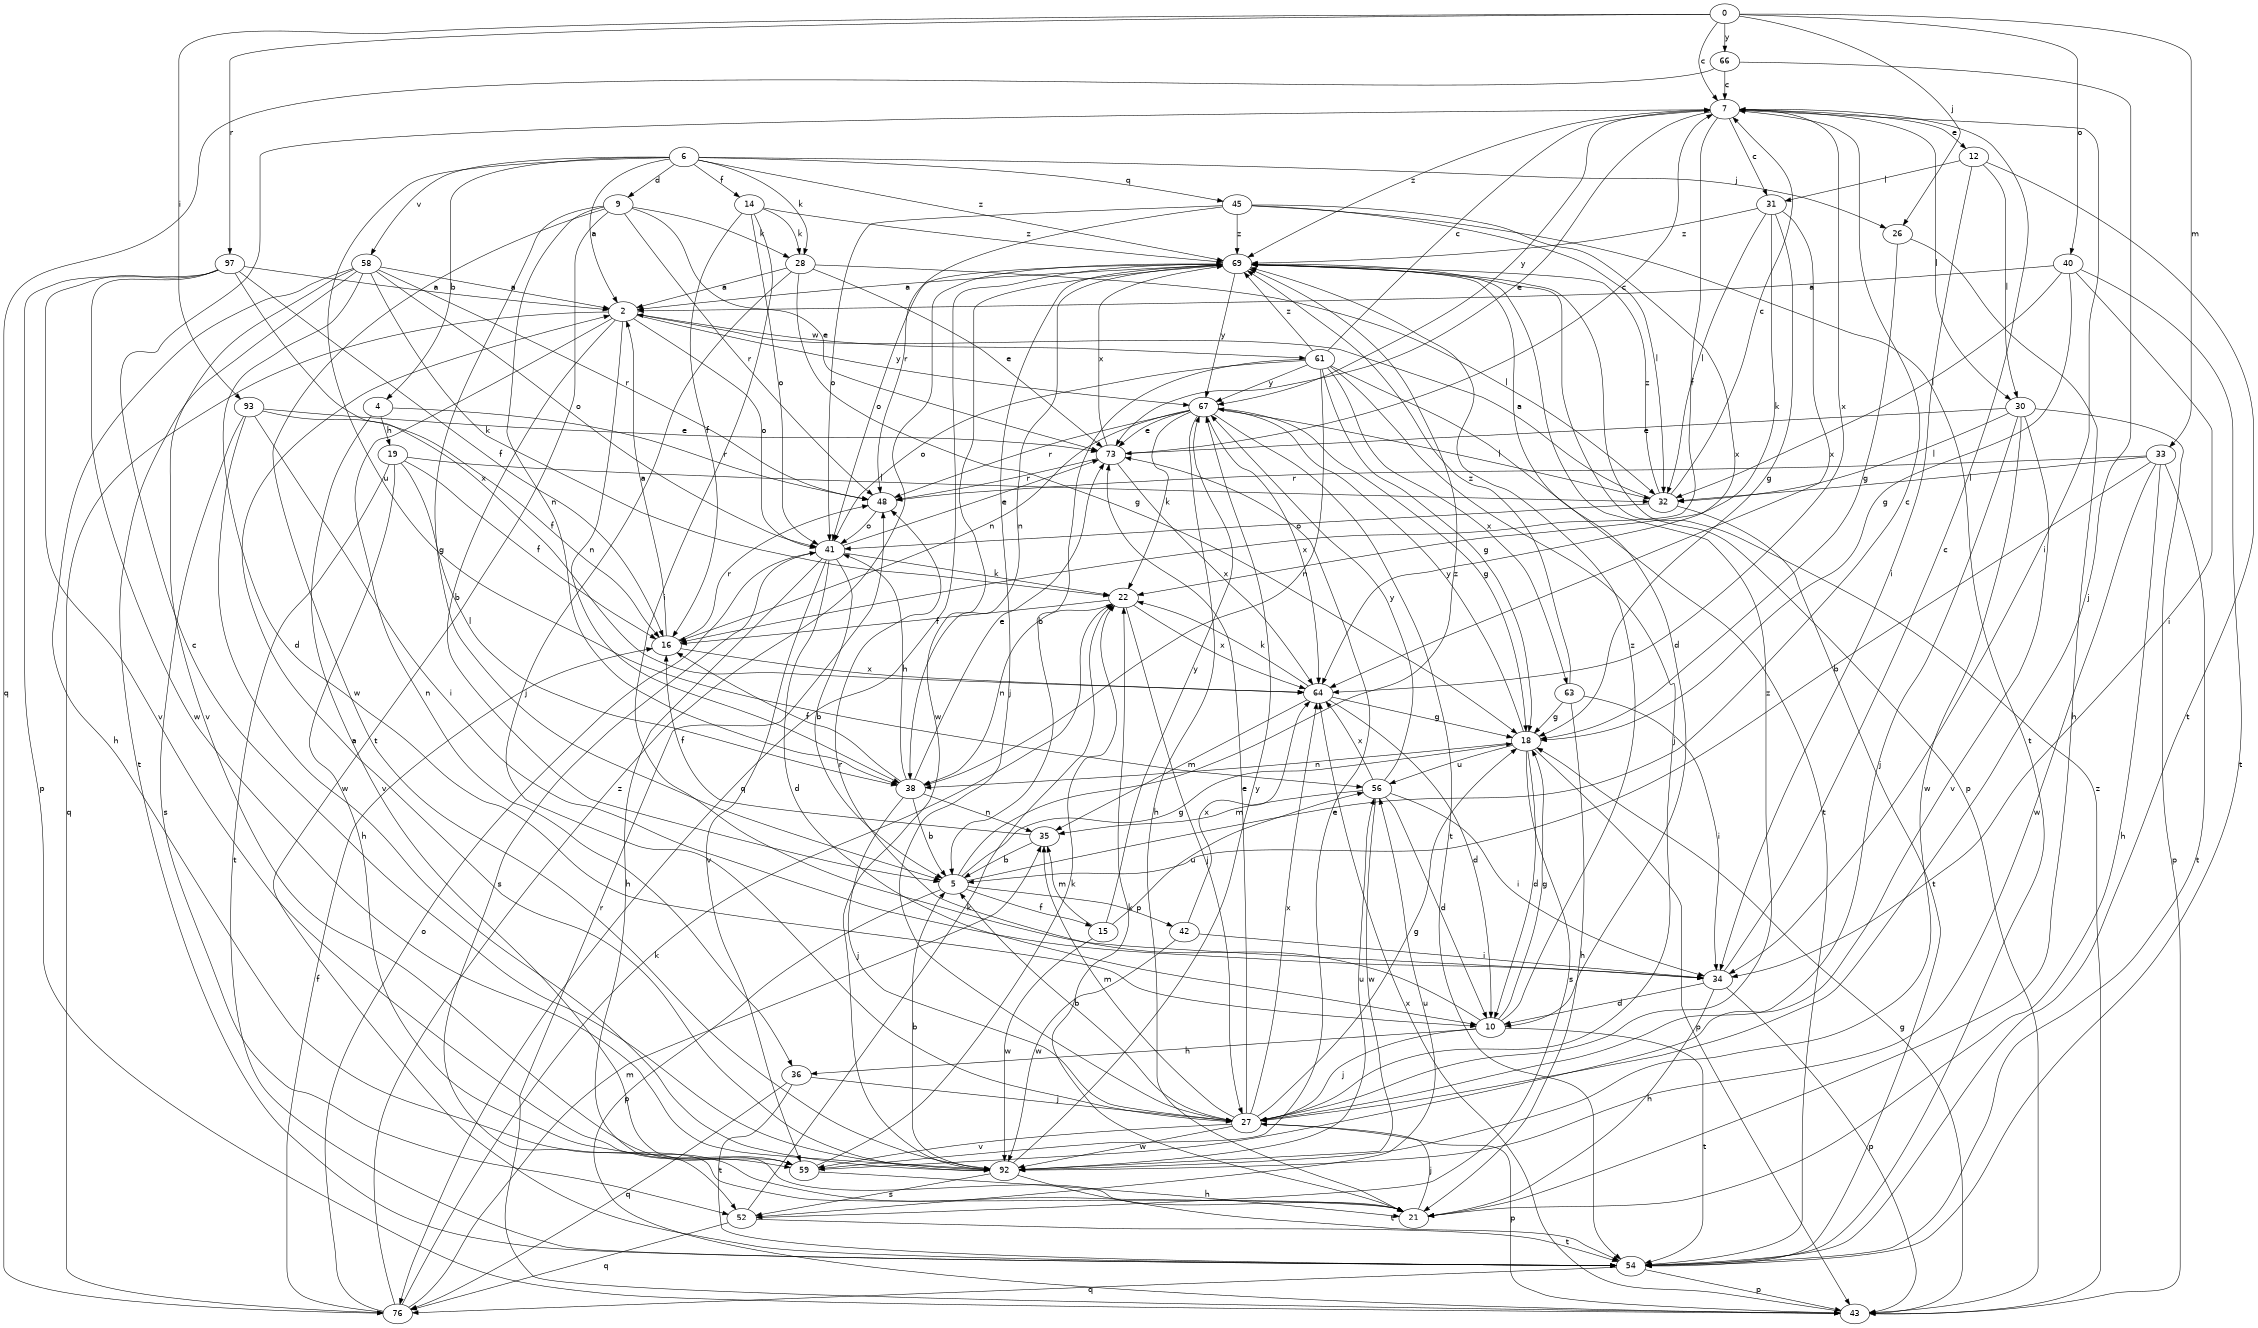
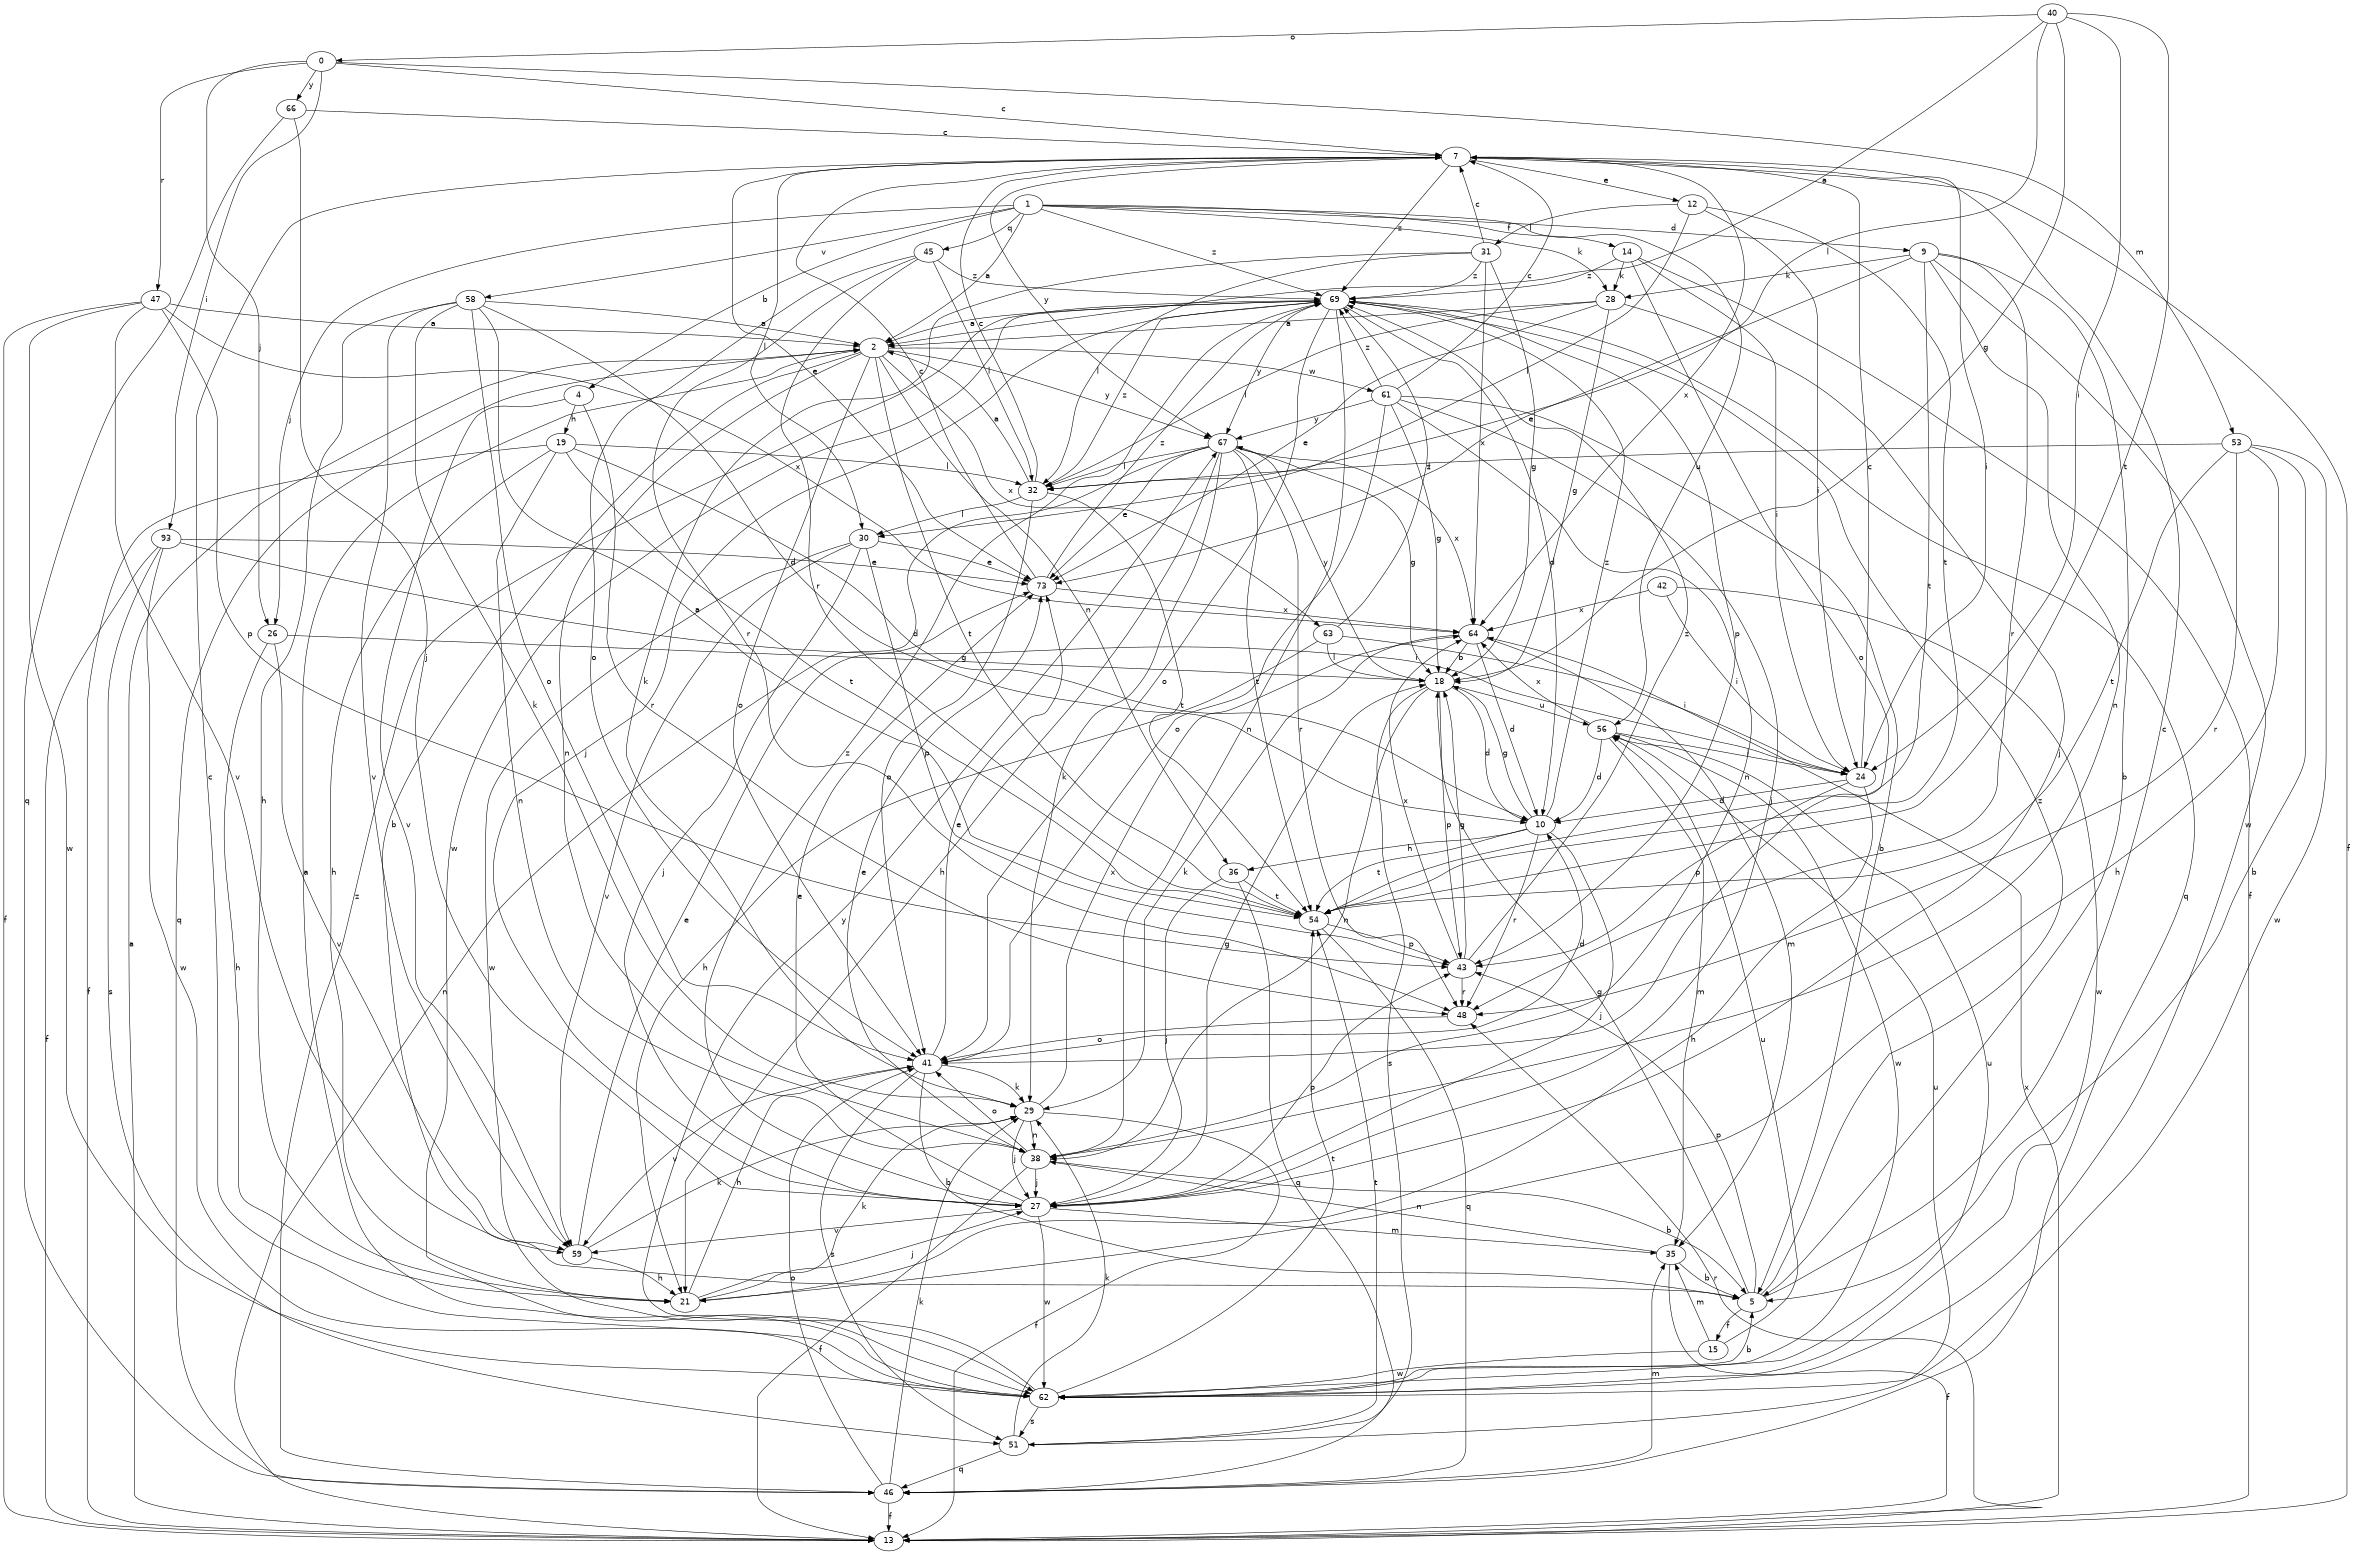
edge "0" -> "40": reversed
edge "7" -> "31": reversed
node "6": label "6" -> "1"
node "97": label "97" -> "47"
edge "73" -> "69": label "x" -> "z"
edge "58" -> "48": removed, label "r"
edge "45" -> "64": removed, label "x"
node "33": label "33" -> "53"
edge "30" -> "32": reversed
edge "73" -> "48": removed, label "r"
edge "61" -> "63": now "2" -> "63"
edge "9" -> "5": label "g" -> "b"
edge "56" -> "67": removed, label "y"
node "22": label "22" -> "29"
edge "19" -> "38": label "l" -> "n"
node "16": label "16" -> "13"
edge "38" -> "41": label "h" -> "o"
edge "15" -> "67": removed, label "y"
edge "19" -> "10": added, label "d"
edge "64" -> "18": label "g" -> "b"
edge "63" -> "18": label "g" -> "l"
edge "45" -> "54": label "t" -> "r"
edge "61" -> "54": now "2" -> "54"
edge "58" -> "54": label "t" -> "a"
edge "38" -> "35": reversed
edge "5" -> "42": removed, label "p"
edge "27" -> "64": removed, label "x"
node "34": label "34" -> "24"
edge "26" -> "59": added, label "v"
edge "27" -> "5": removed, label "b"
edge "41" -> "21": reversed
node "92": label "92" -> "62"
node "52": label "52" -> "51"
node "76": label "76" -> "46"
